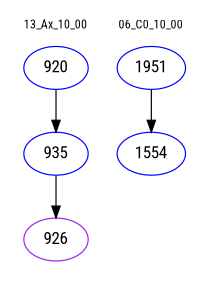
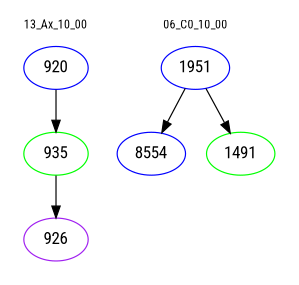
node "935": color blue -> green
node "1554": label "1554" -> "8554"
node "1491": added
